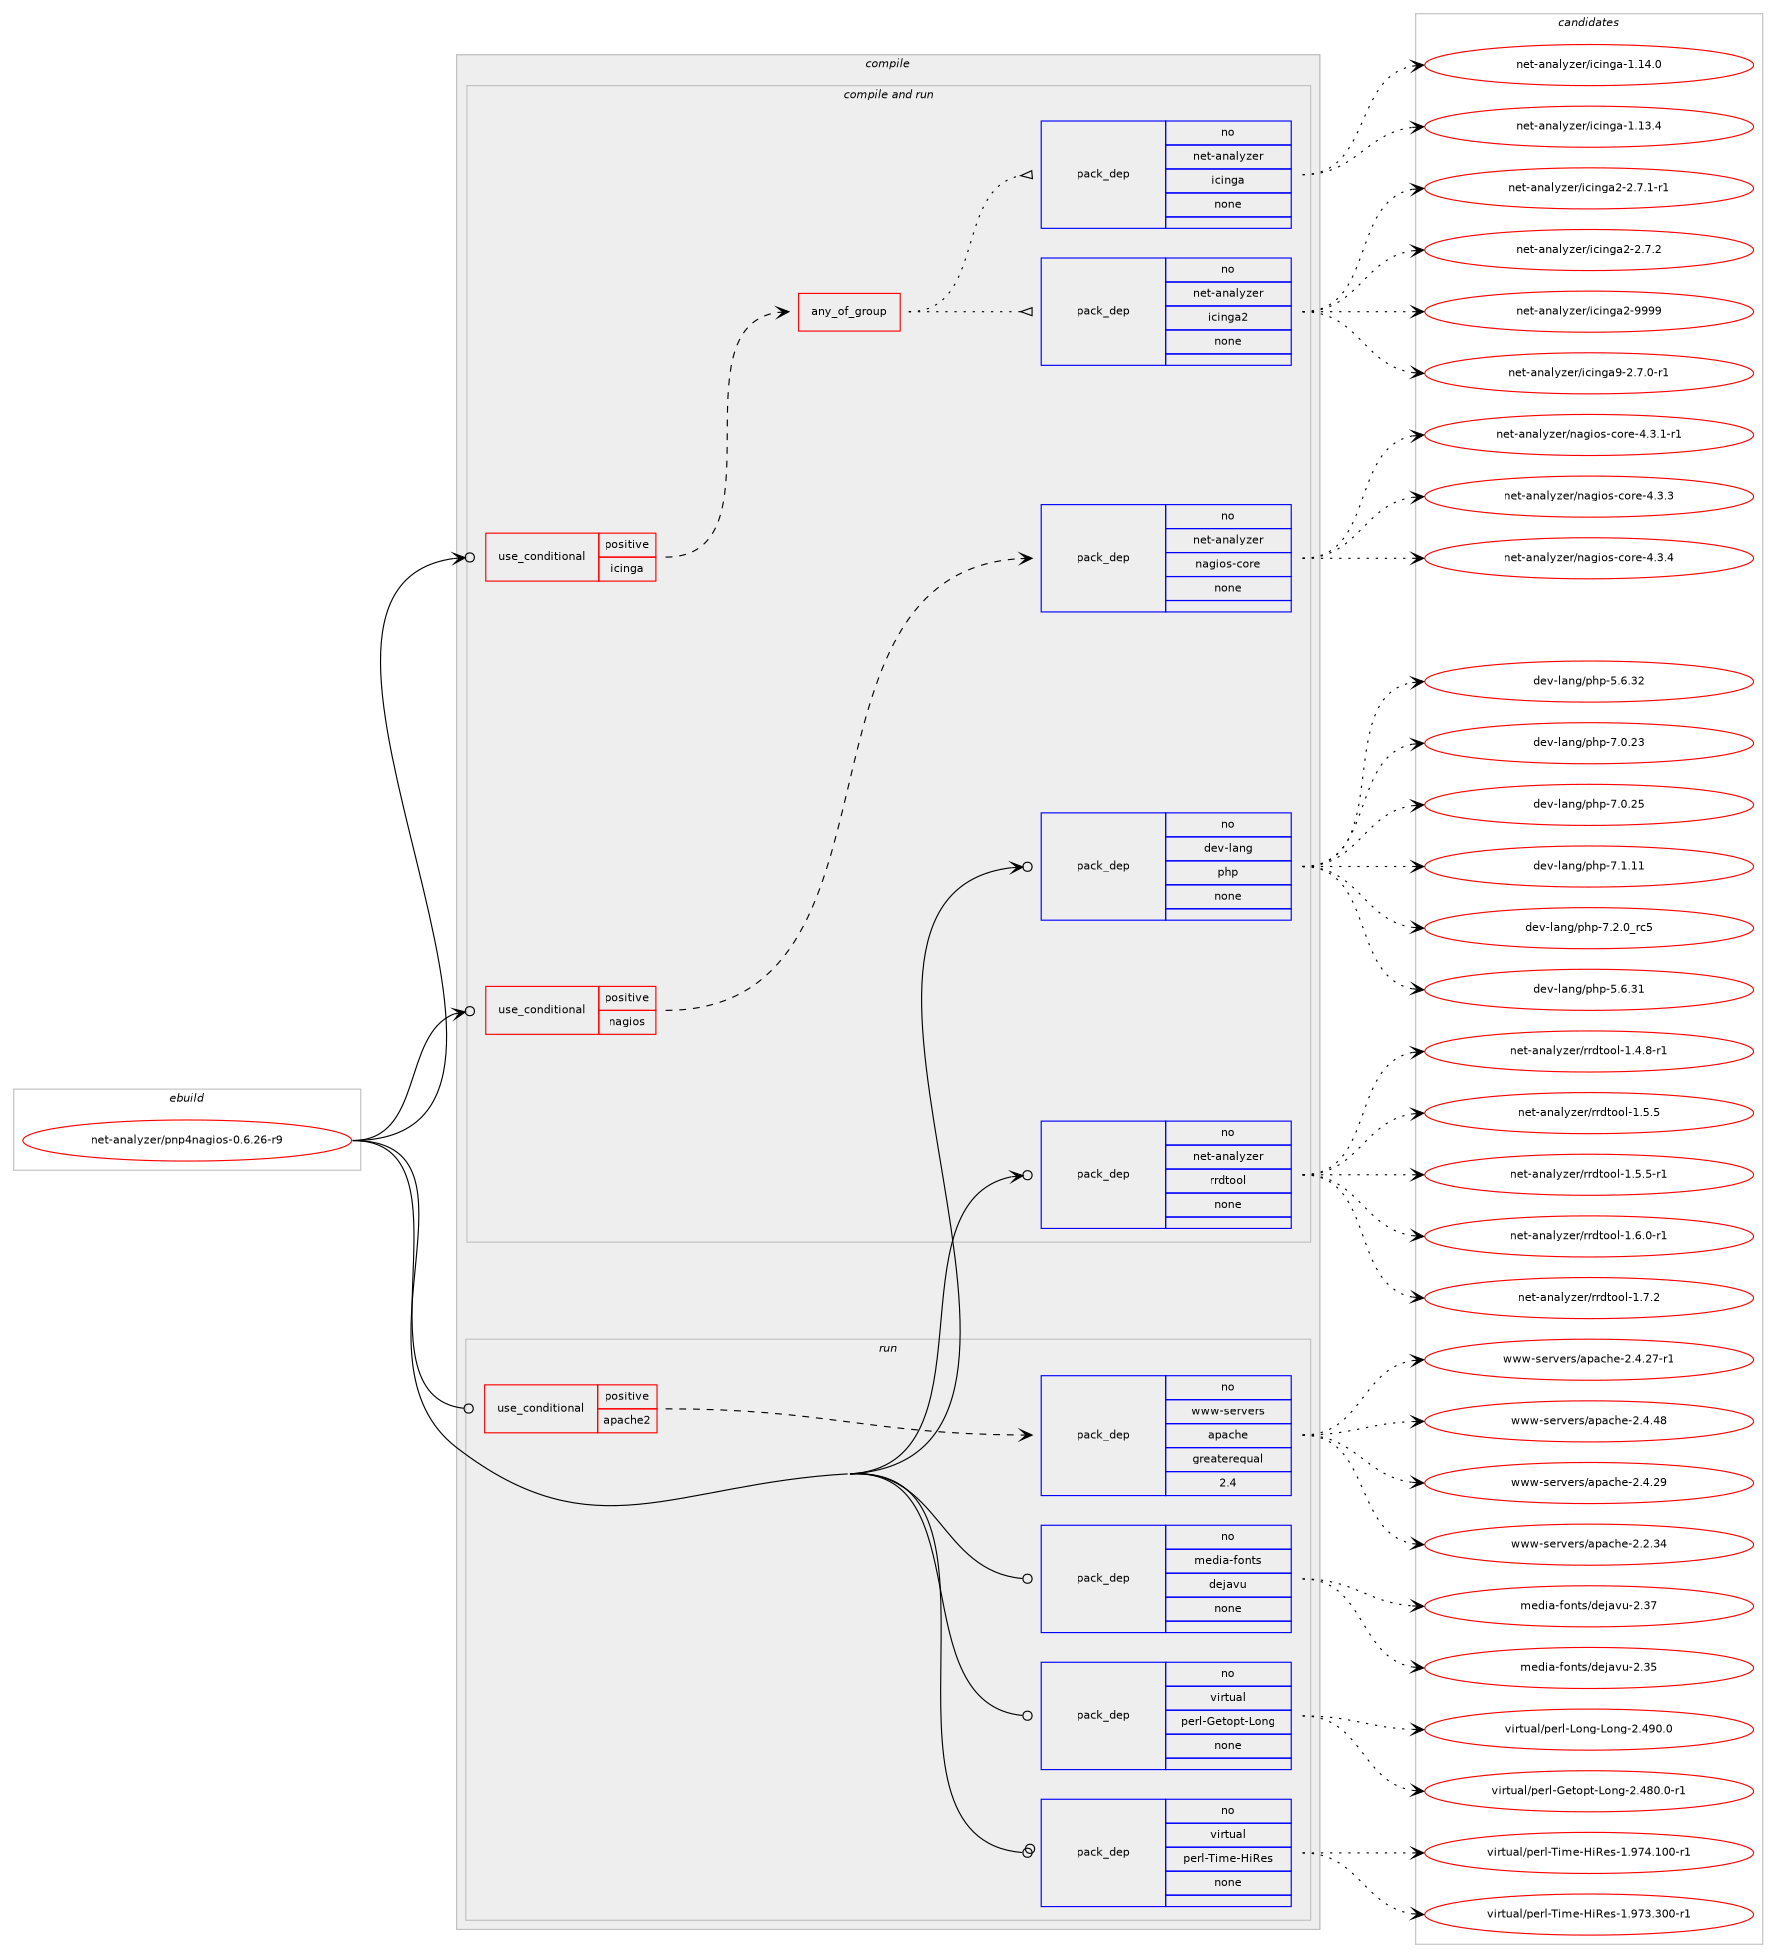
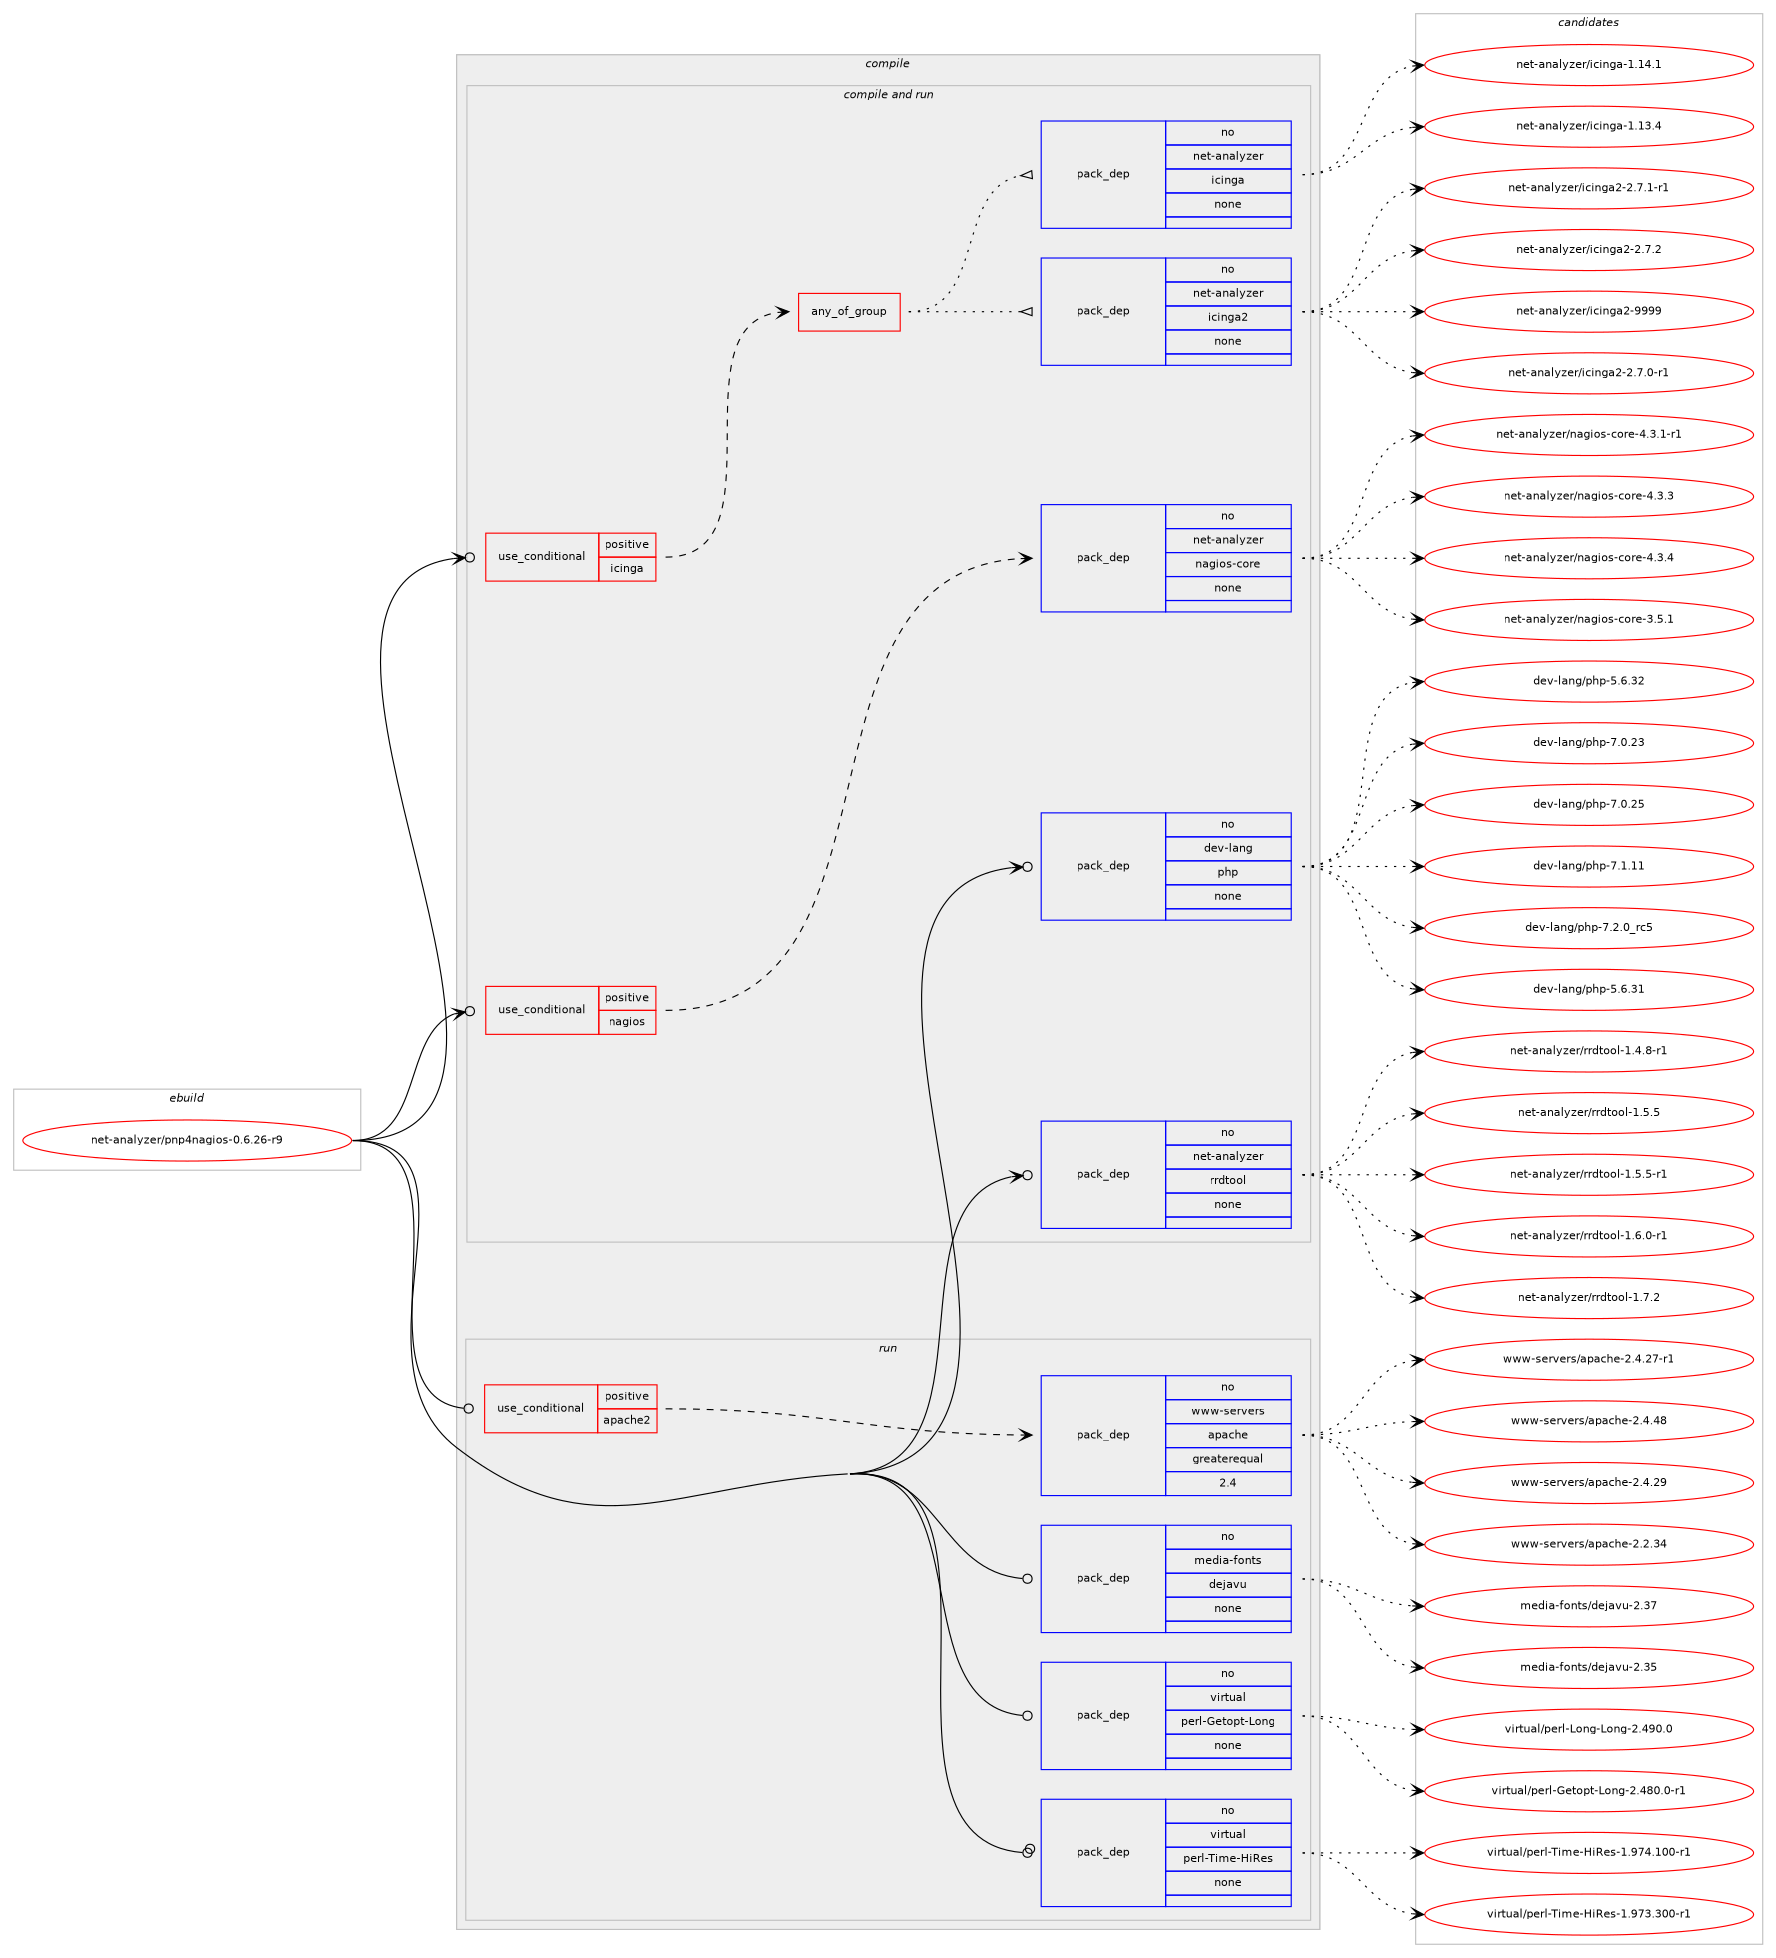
node "net-analyzer/icinga-1.14.0": label "net-analyzer/icinga-1.14.0" -> "net-analyzer/icinga-1.14.1"
node "net-analyzer/icinga9-2.7.0-r1": label "net-analyzer/icinga9-2.7.0-r1" -> "net-analyzer/icinga2-2.7.0-r1"
node "net-analyzer/nagios-core-3.5.1": added
